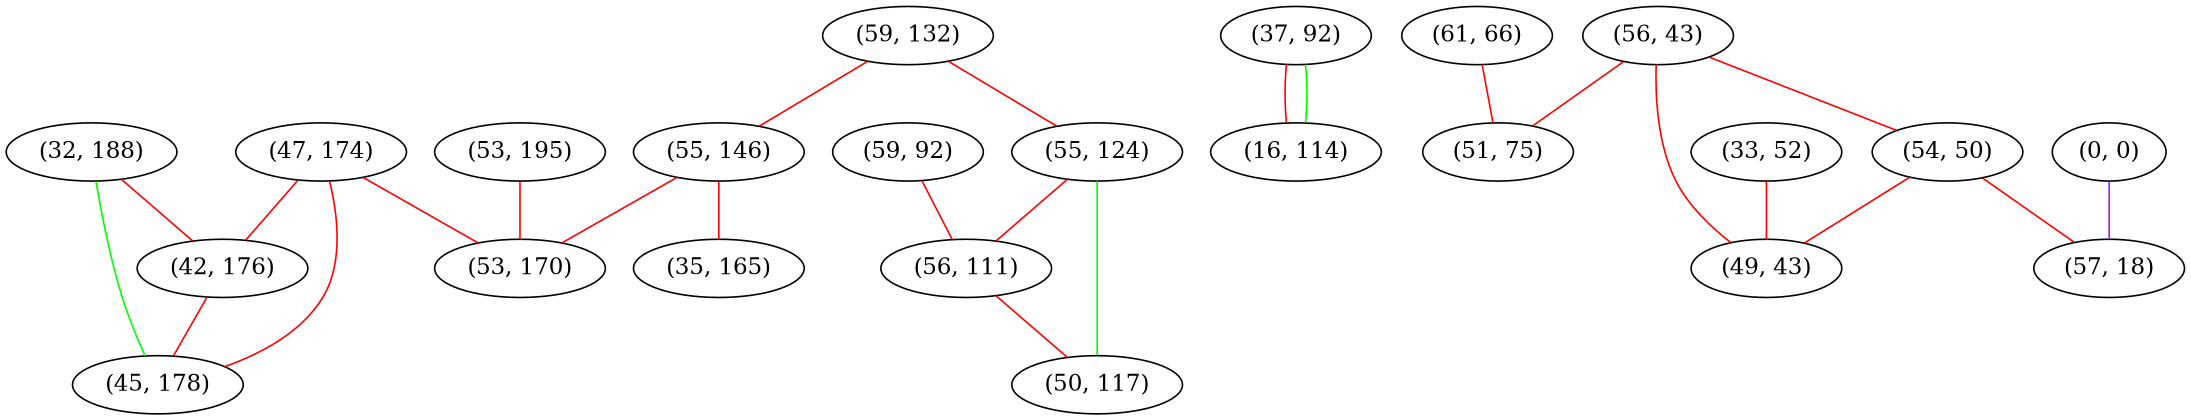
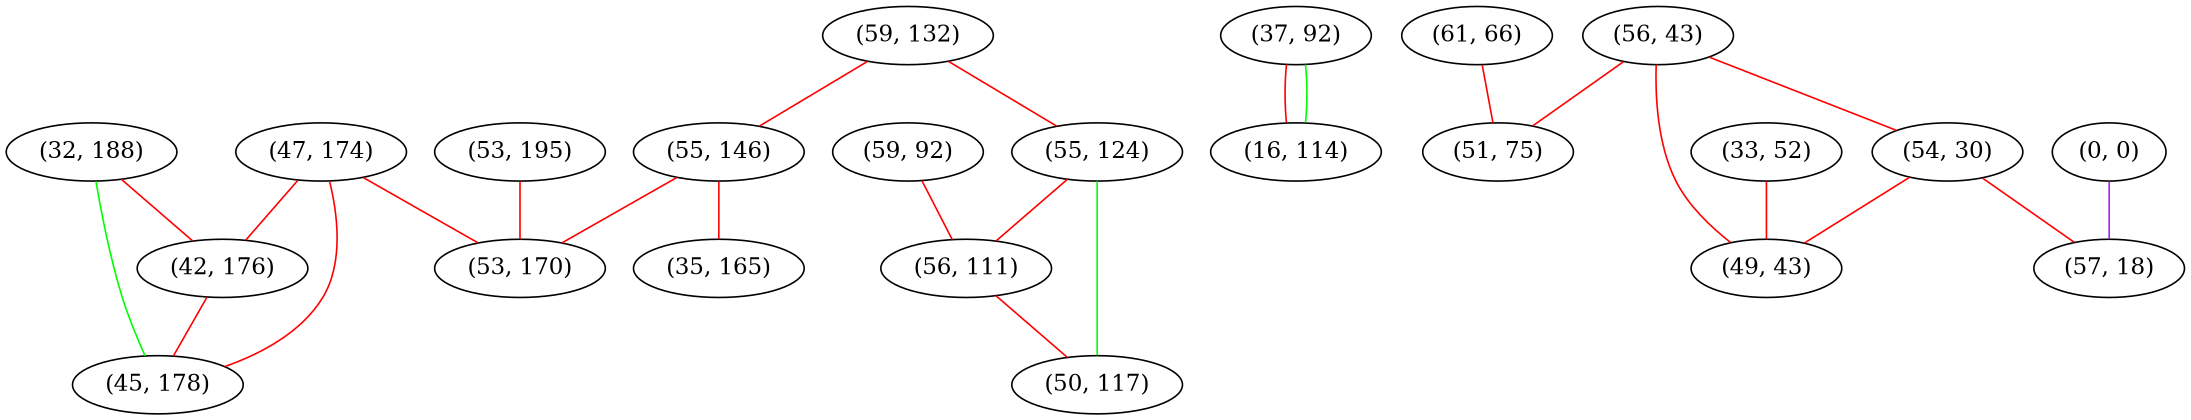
node "(54, 50)": label "(54, 50)" -> "(54, 30)"
